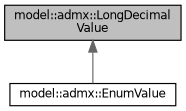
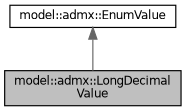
edge "model::admx::EnumValue" -> "model::admx::LongDecimal Value": reversed
